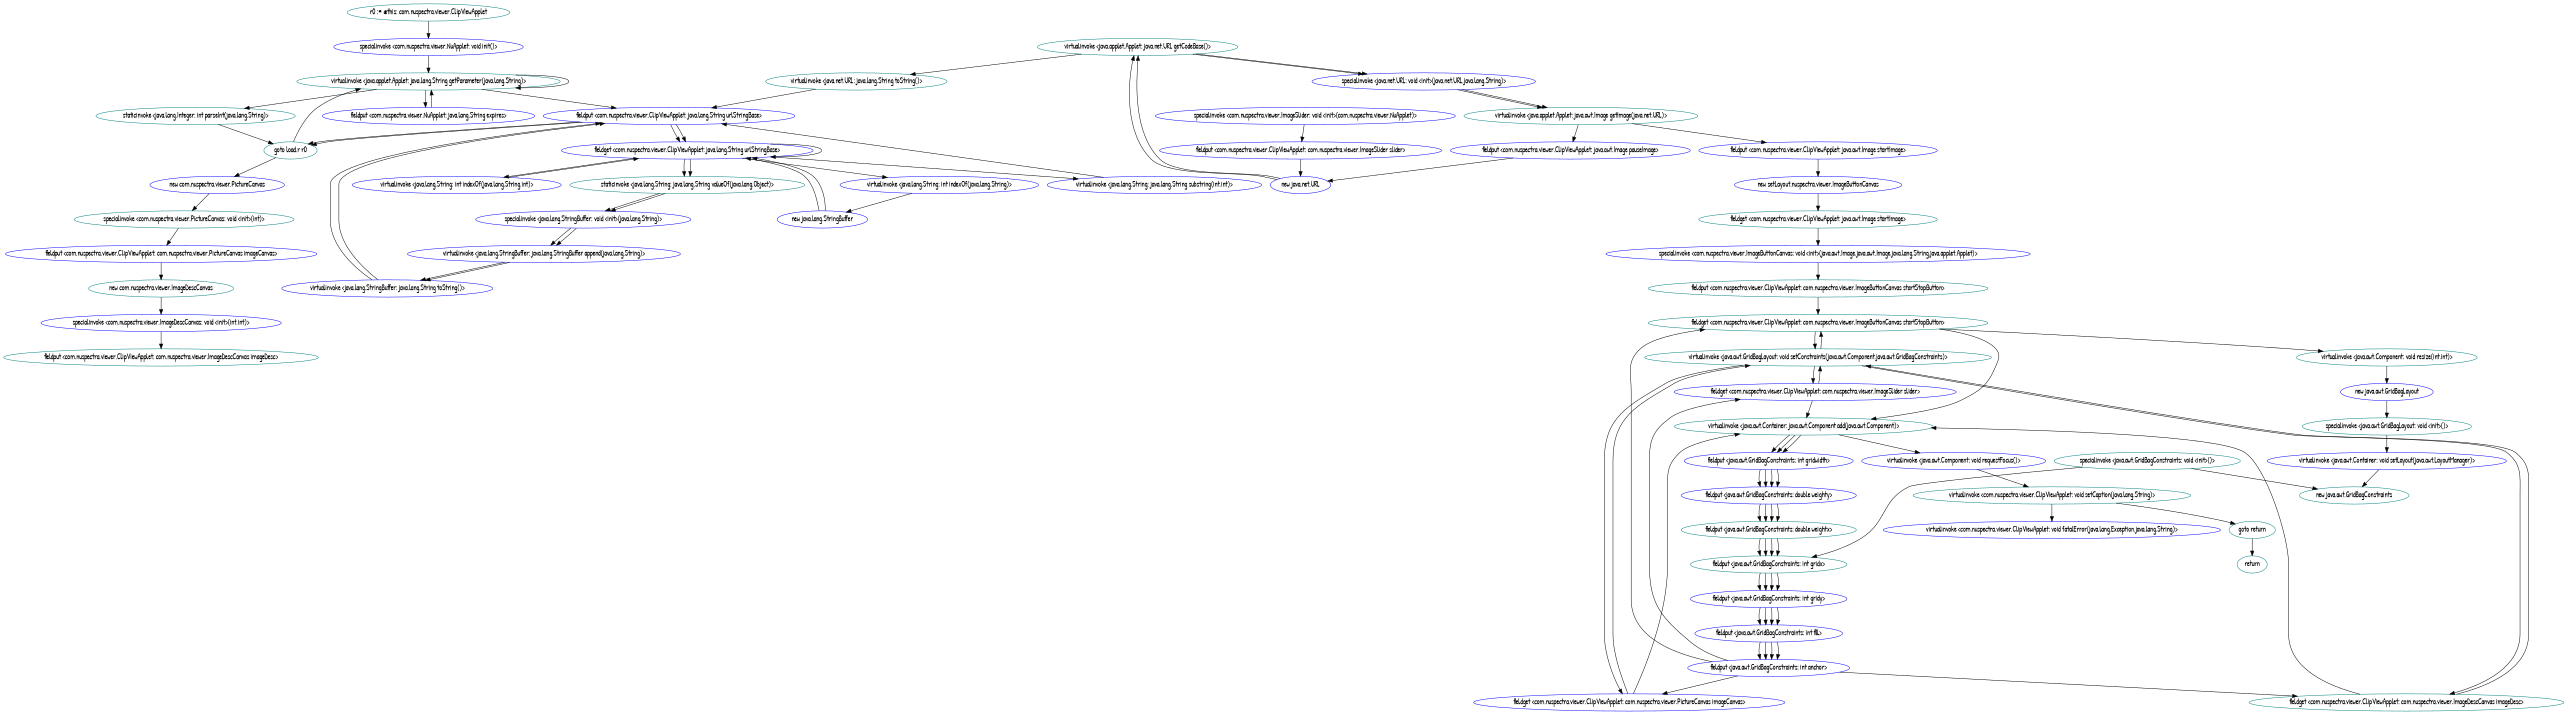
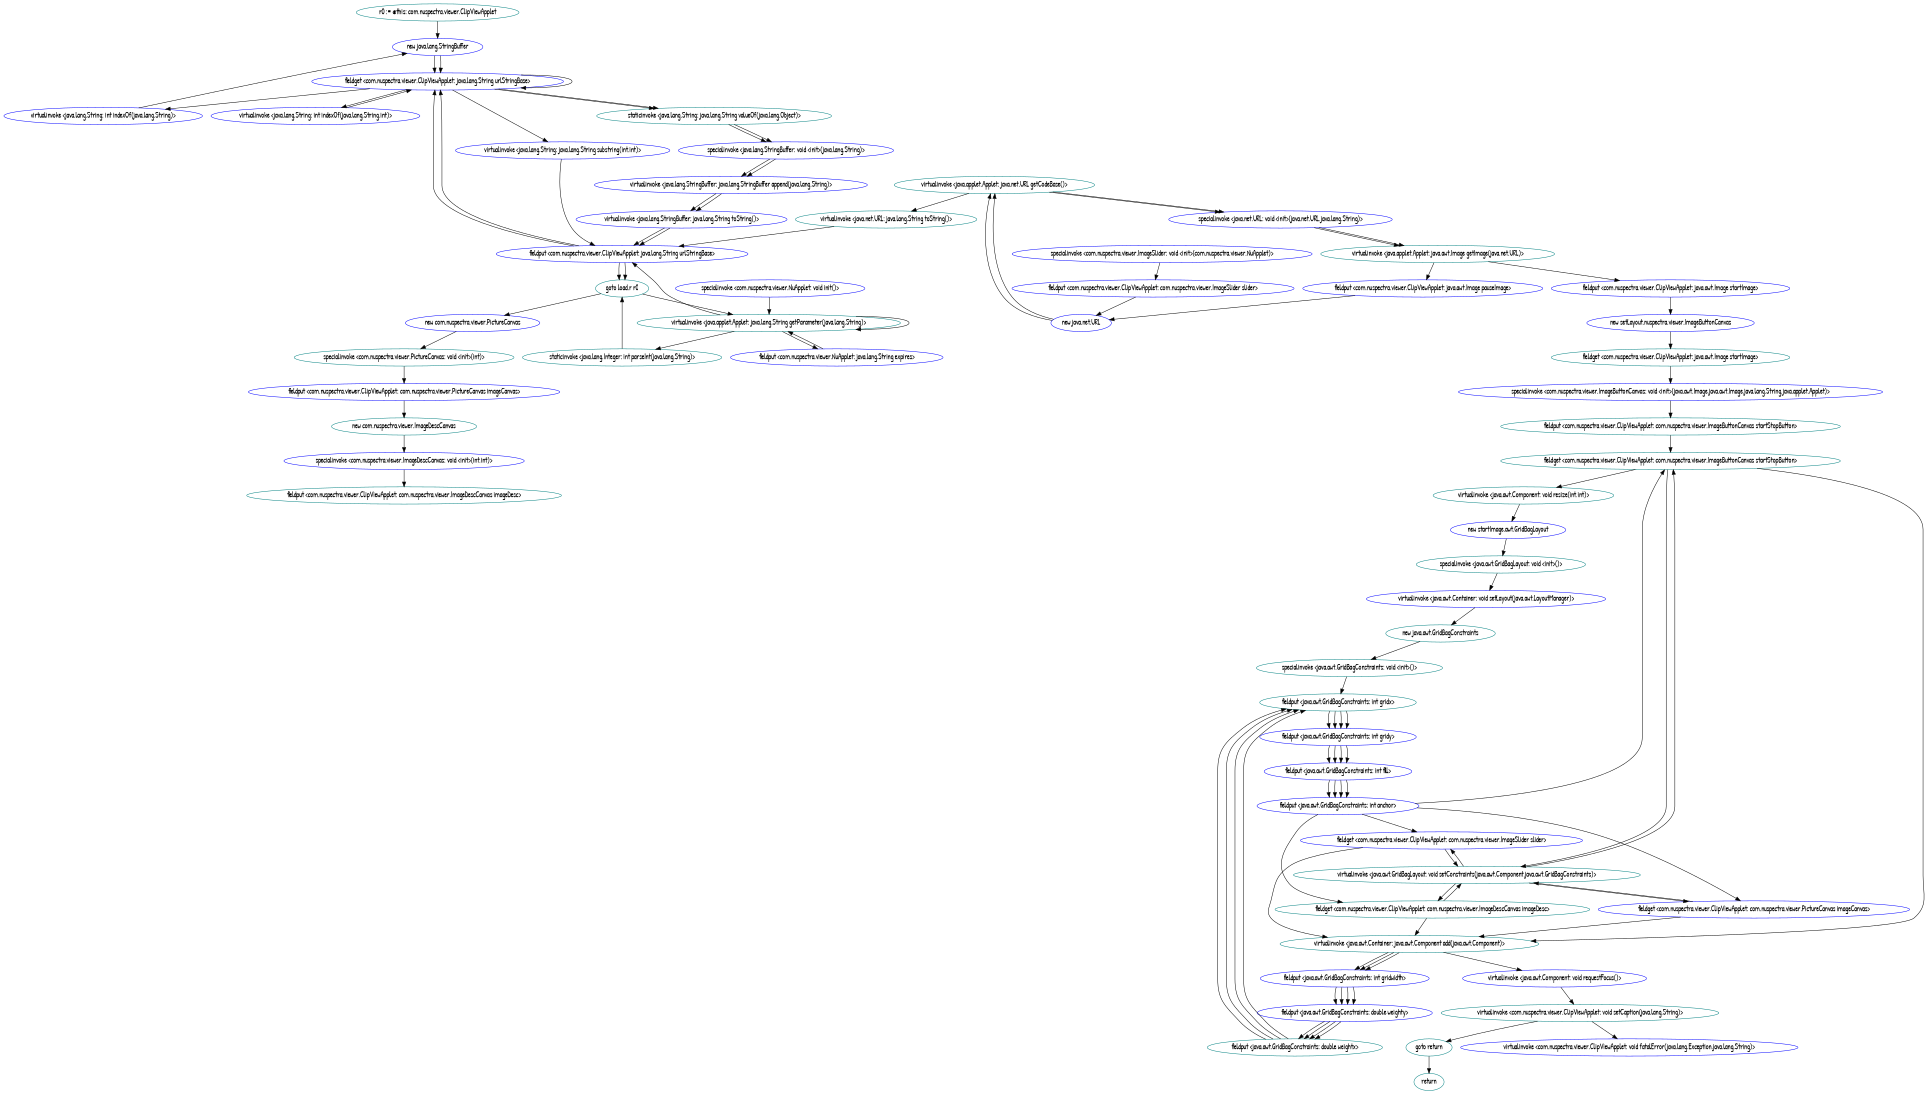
edge "r0 := @this: com.nuspectra.viewer.ClipViewApplet" -> "specialinvoke <com.nuspectra.viewer.NuApplet: void init()>": now "r0 := @this: com.nuspectra.viewer.ClipViewApplet" -> "new java.lang.StringBuffer"
node "new java.awt.GridBagLayout": label "new java.awt.GridBagLayout" -> "new startImage.awt.GridBagLayout"
edge "specialinvoke <java.awt.GridBagConstraints: void <init>()>" -> "new java.awt.GridBagConstraints": reversed
